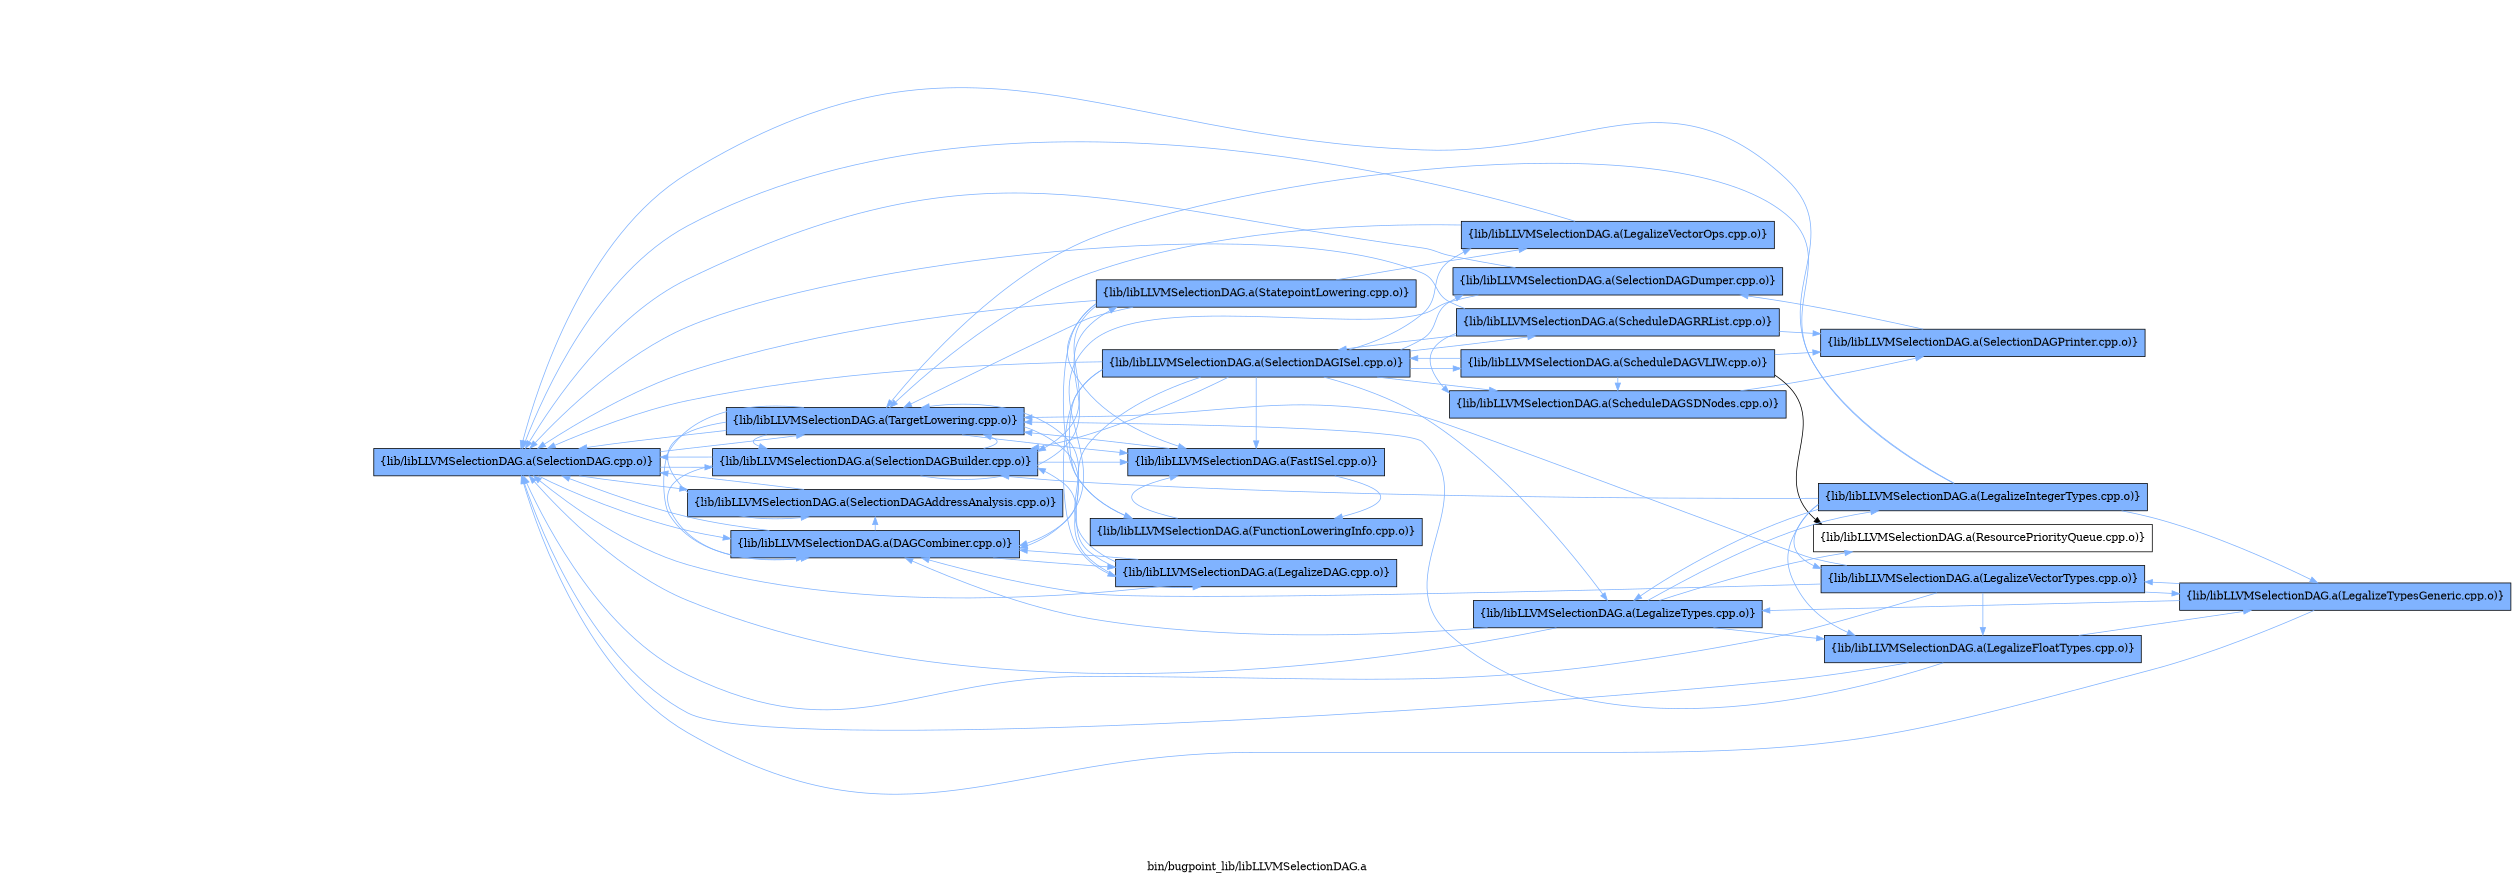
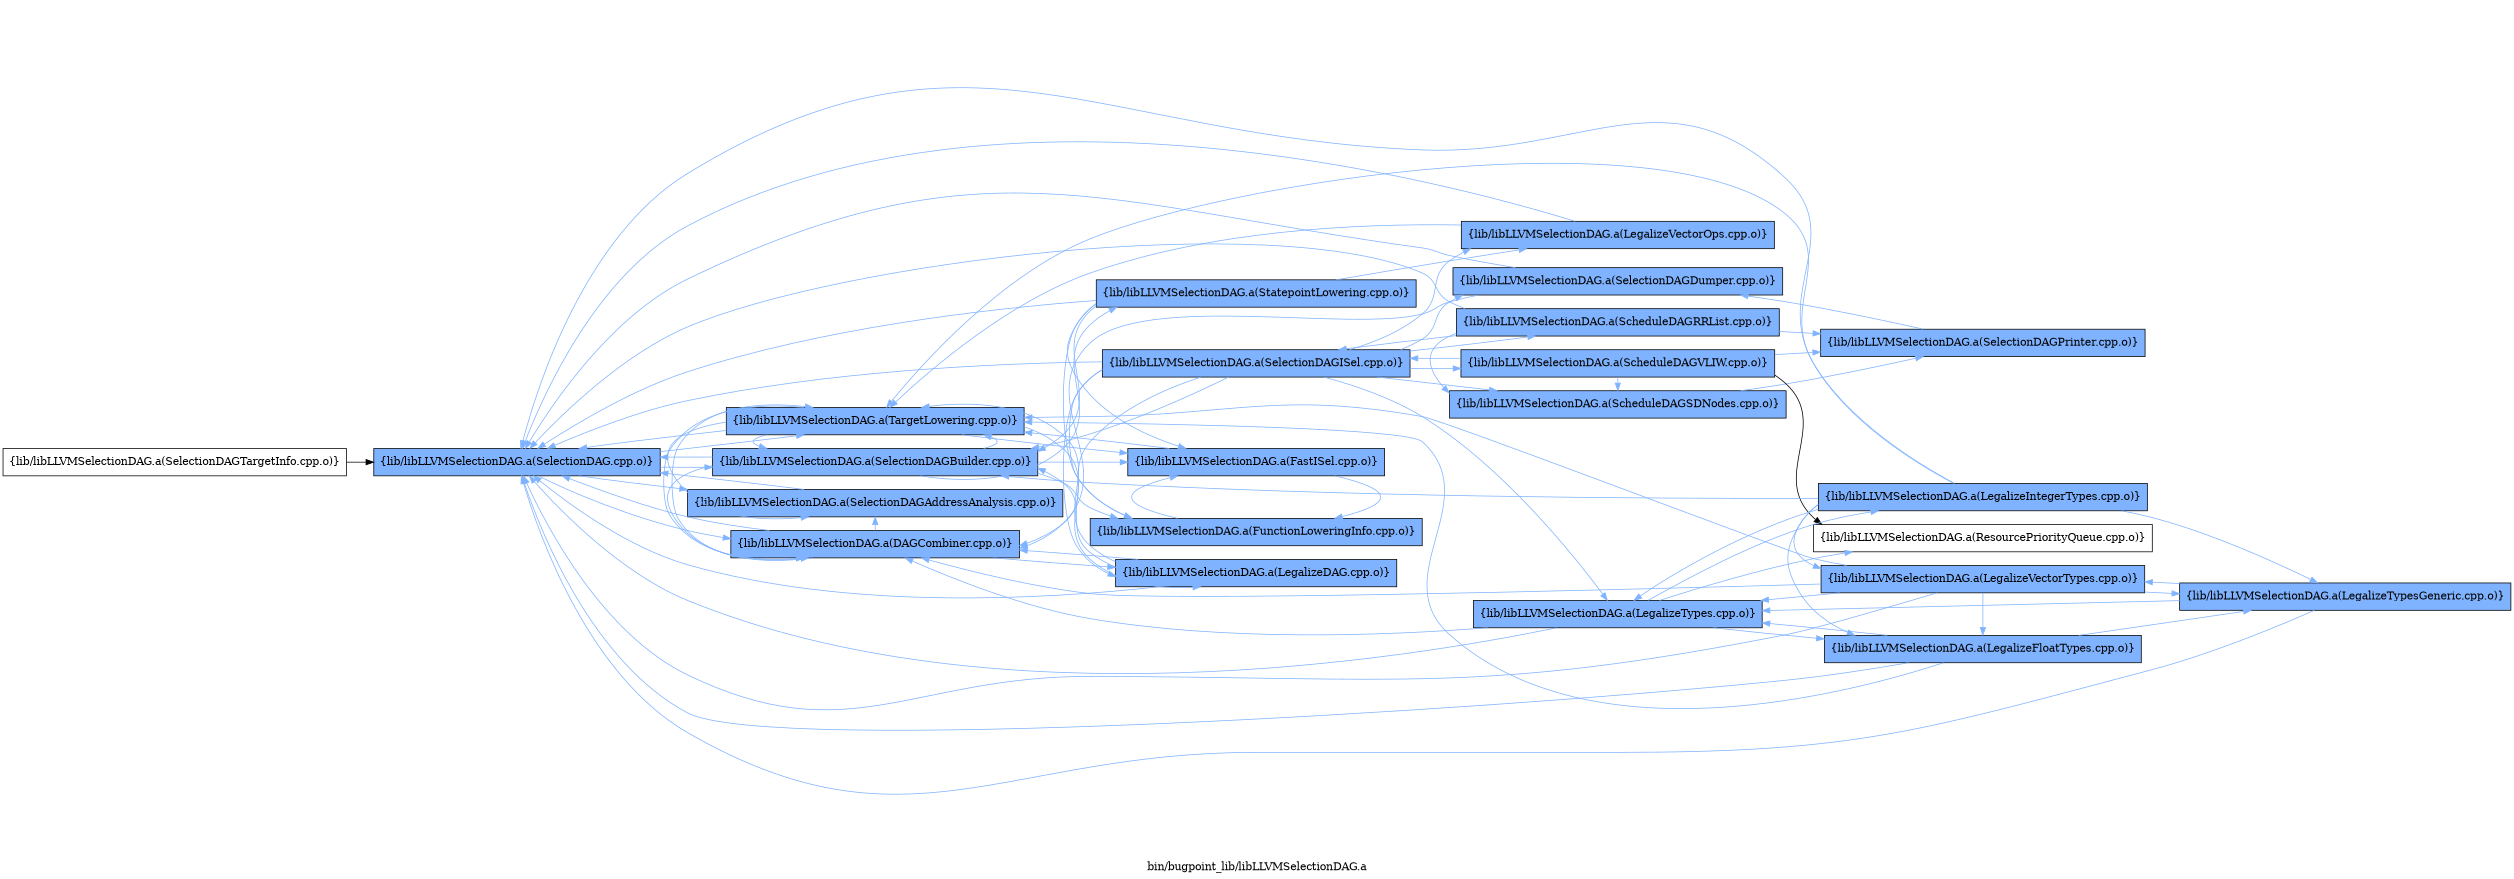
edge "{lib/libLLVMSelectionDAG.a(StatepointLowering.cpp.o)}" -> "{lib/libLLVMSelectionDAG.a(TargetLowering.cpp.o)}": now "{lib/libLLVMSelectionDAG.a(DAGCombiner.cpp.o)}" -> "{lib/libLLVMSelectionDAG.a(TargetLowering.cpp.o)}"
edge "{lib/libLLVMSelectionDAG.a(SelectionDAGISel.cpp.o)}" -> "{lib/libLLVMSelectionDAG.a(FastISel.cpp.o)}": removed
node "{lib/libLLVMSelectionDAG.a(SelectionDAGTargetInfo.cpp.o)}": added
edge "{lib/libLLVMSelectionDAG.a(SelectionDAGBuilder.cpp.o)}" -> "{lib/libLLVMSelectionDAG.a(FunctionLoweringInfo.cpp.o)}": added
edge "{lib/libLLVMSelectionDAG.a(LegalizeVectorTypes.cpp.o)}" -> "{lib/libLLVMSelectionDAG.a(LegalizeTypes.cpp.o)}": added
edge "{lib/libLLVMSelectionDAG.a(LegalizeFloatTypes.cpp.o)}" -> "{lib/libLLVMSelectionDAG.a(LegalizeTypes.cpp.o)}": added
